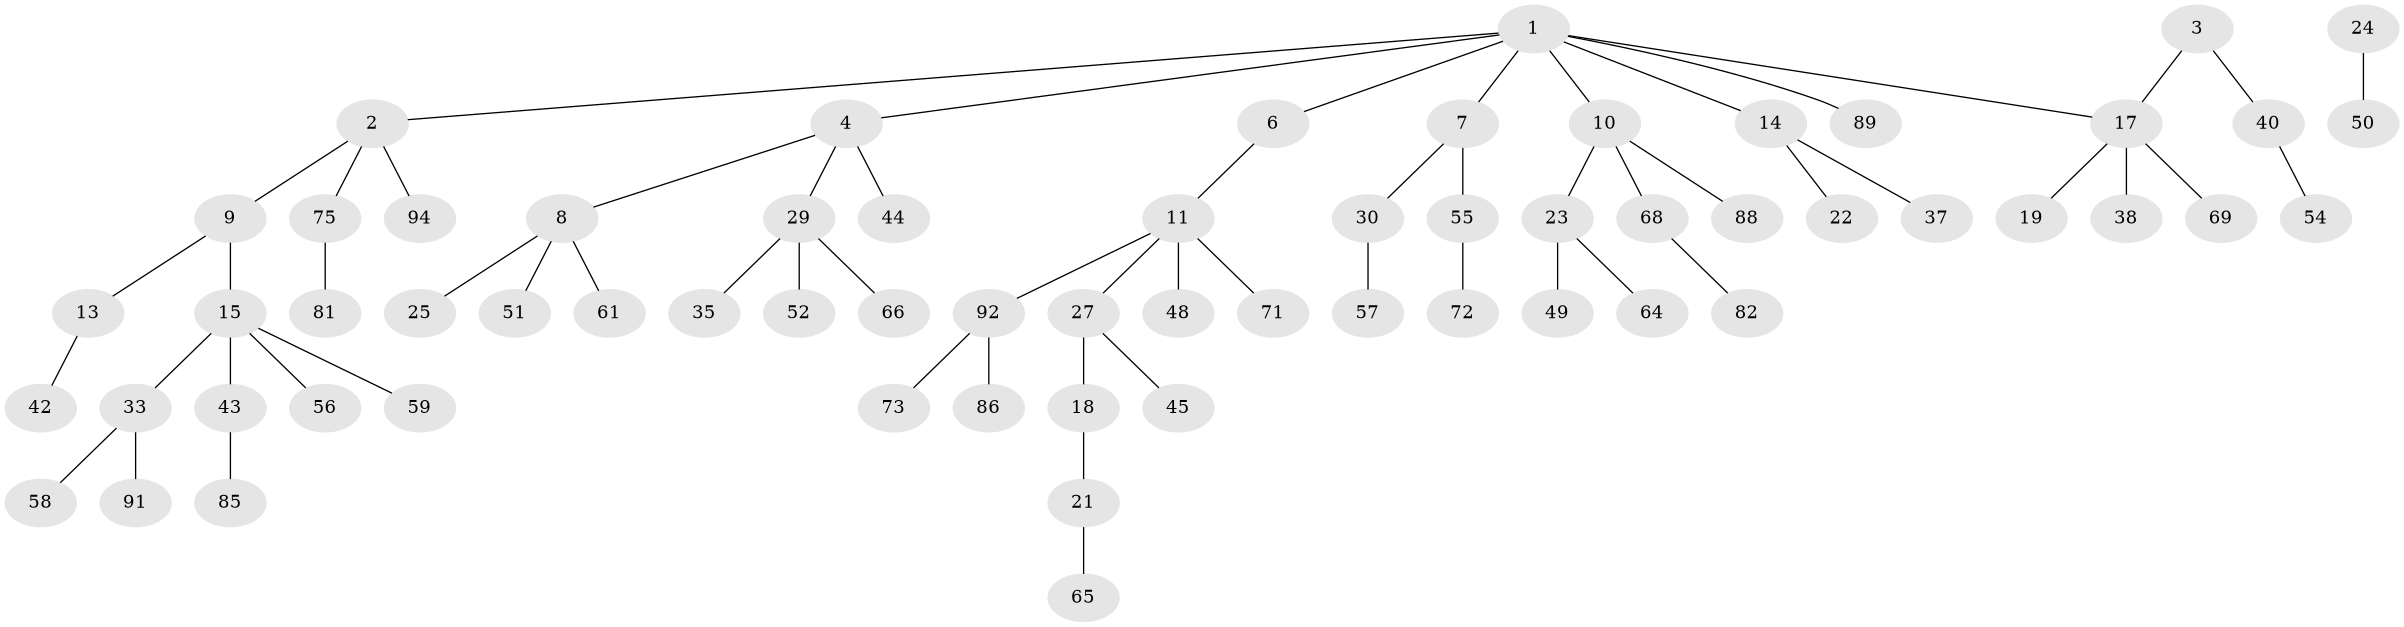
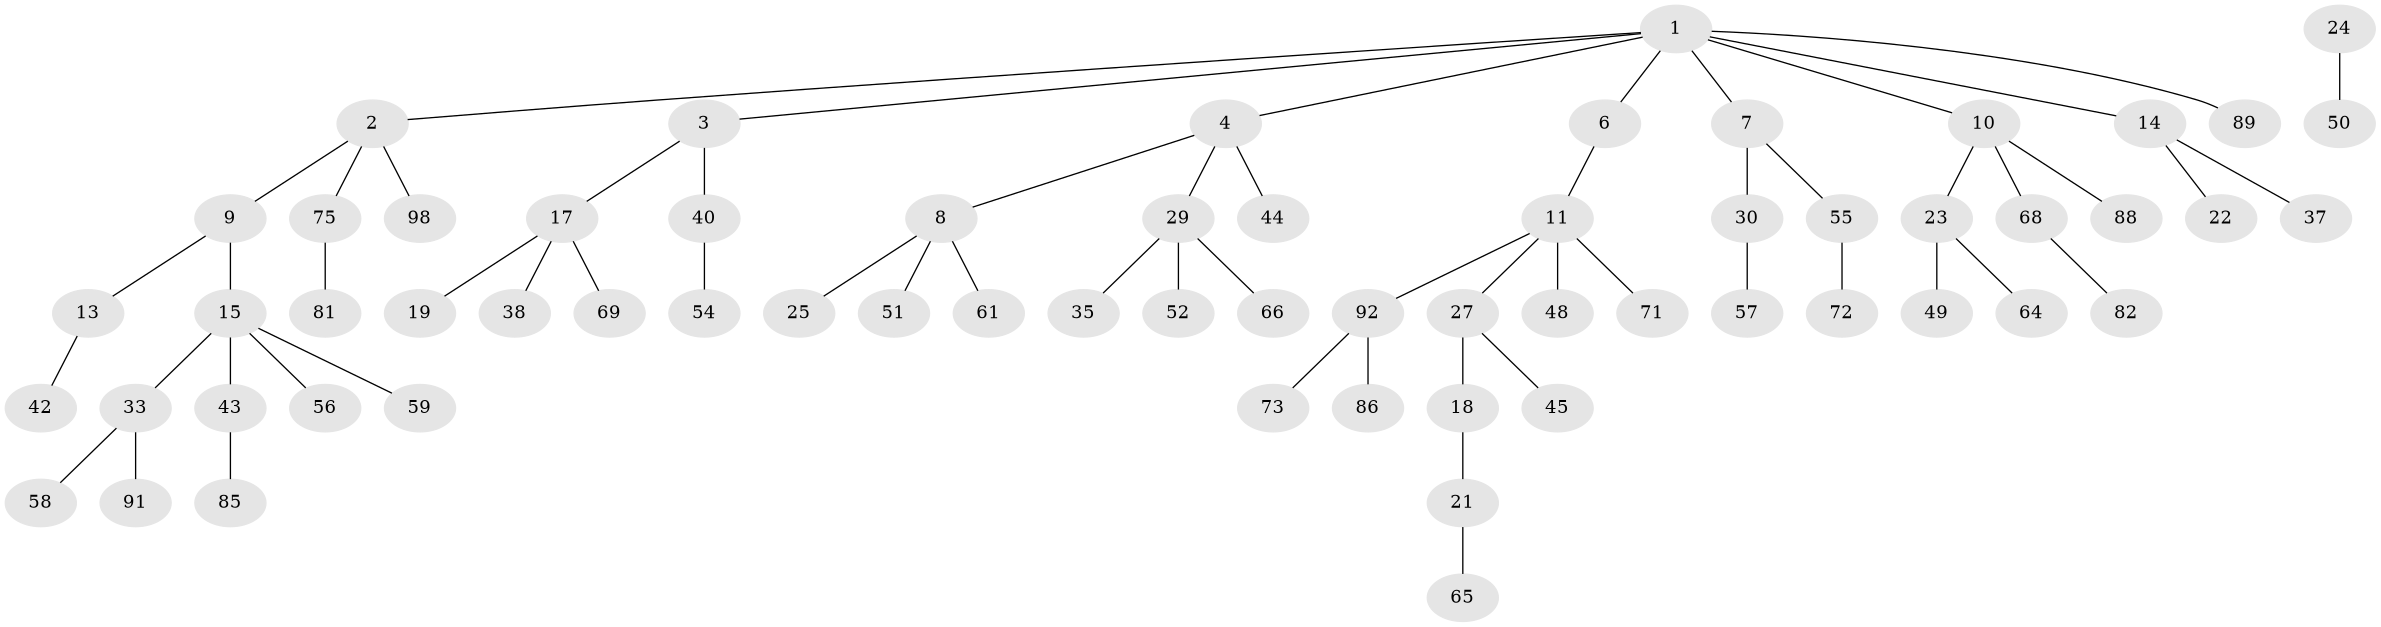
edge "1" -- "17": now "1" -- "3"
node "94": label "94" -> "98"
